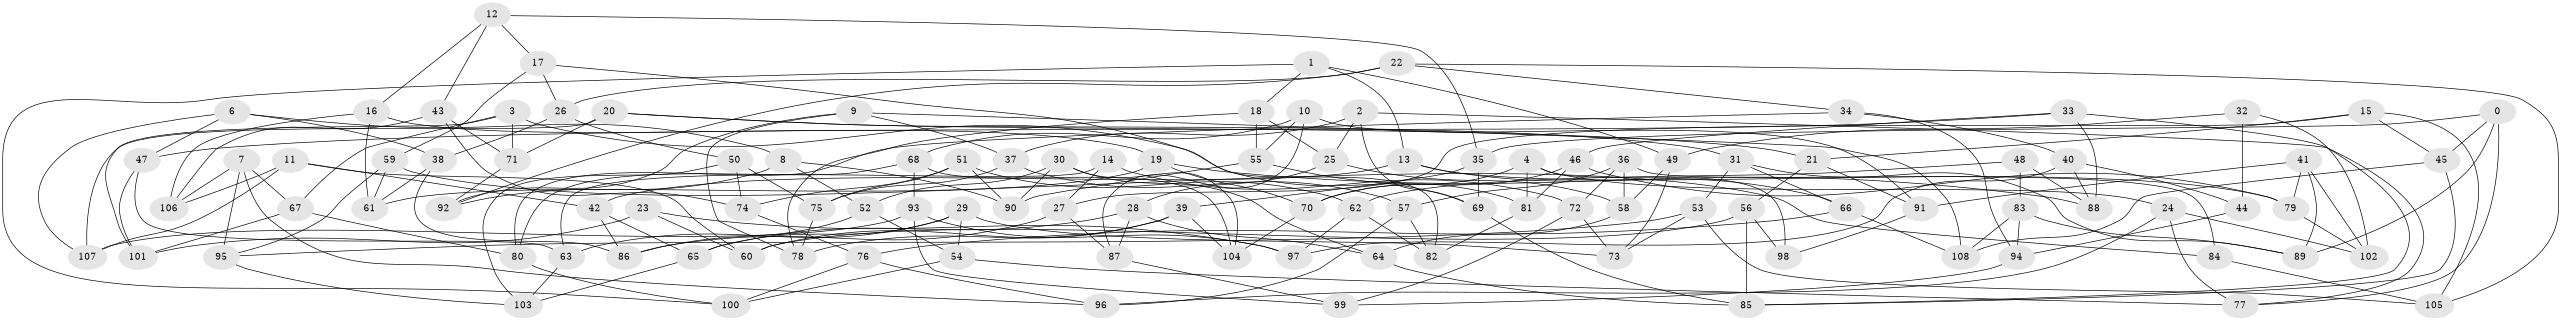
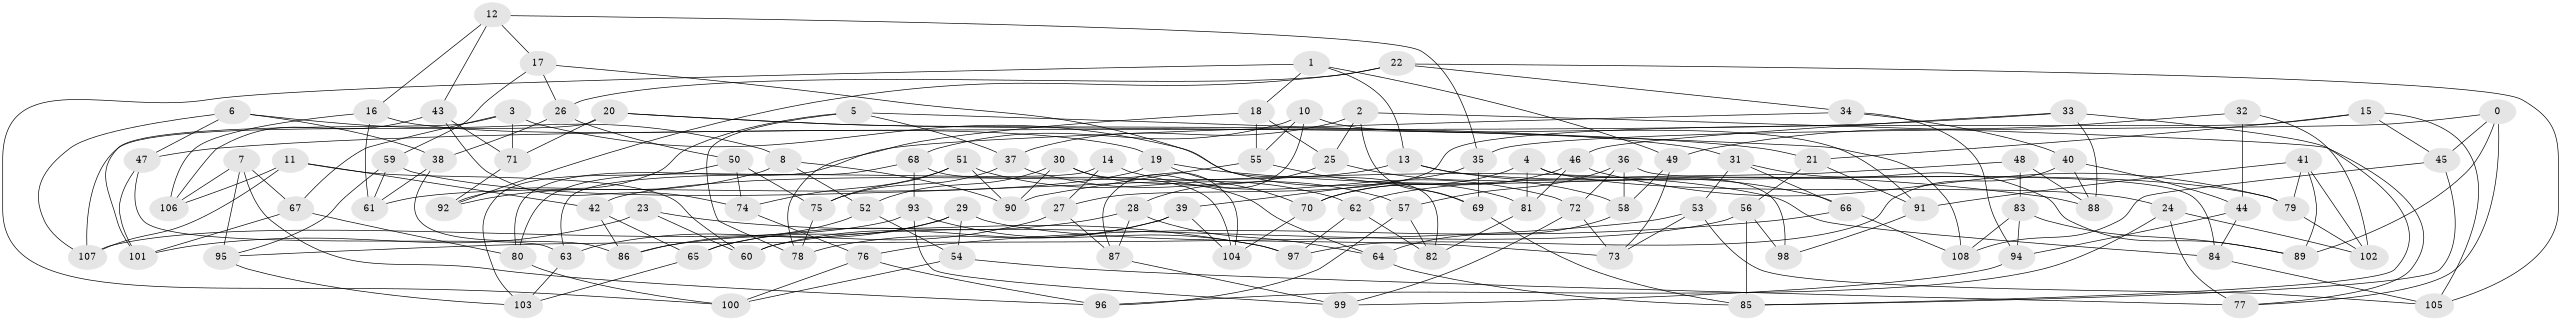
node "9": label "9" -> "5"
edge "44" -- "84": added
